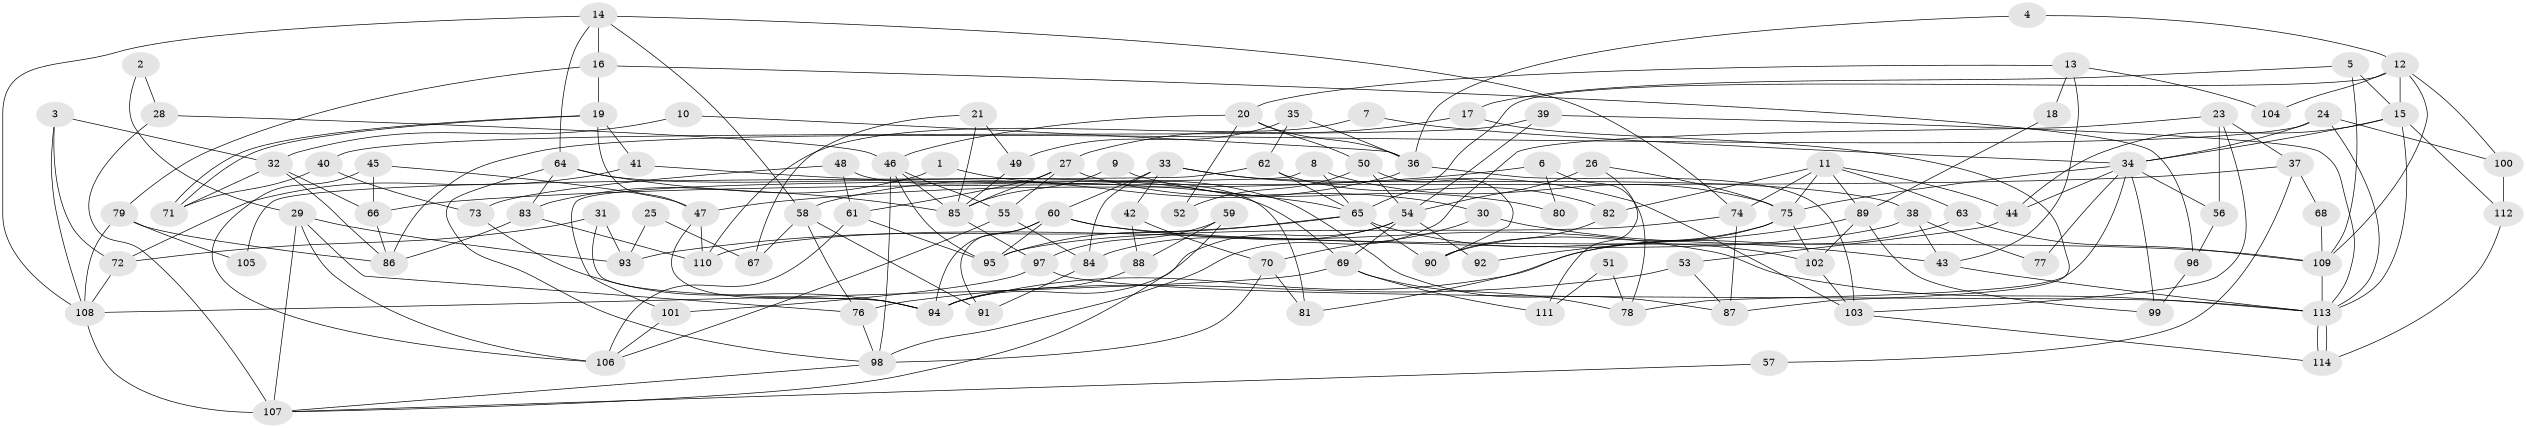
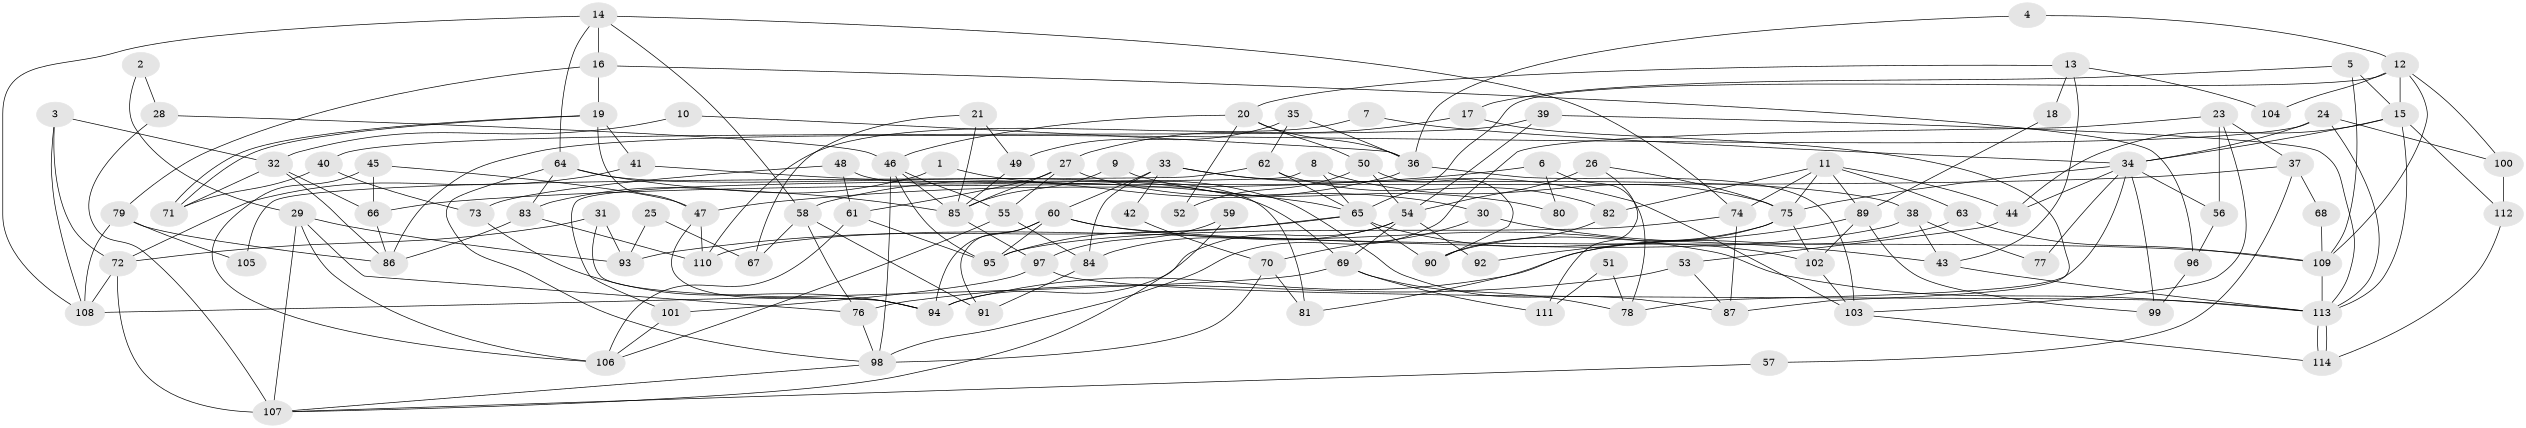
node "88": removed
edge "108" -- "107": now "72" -- "107"
